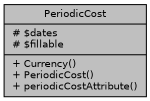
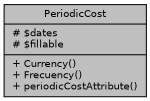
node "PeriodicCost": text "+ PeriodicCost()" -> "+ Frecuency()"
